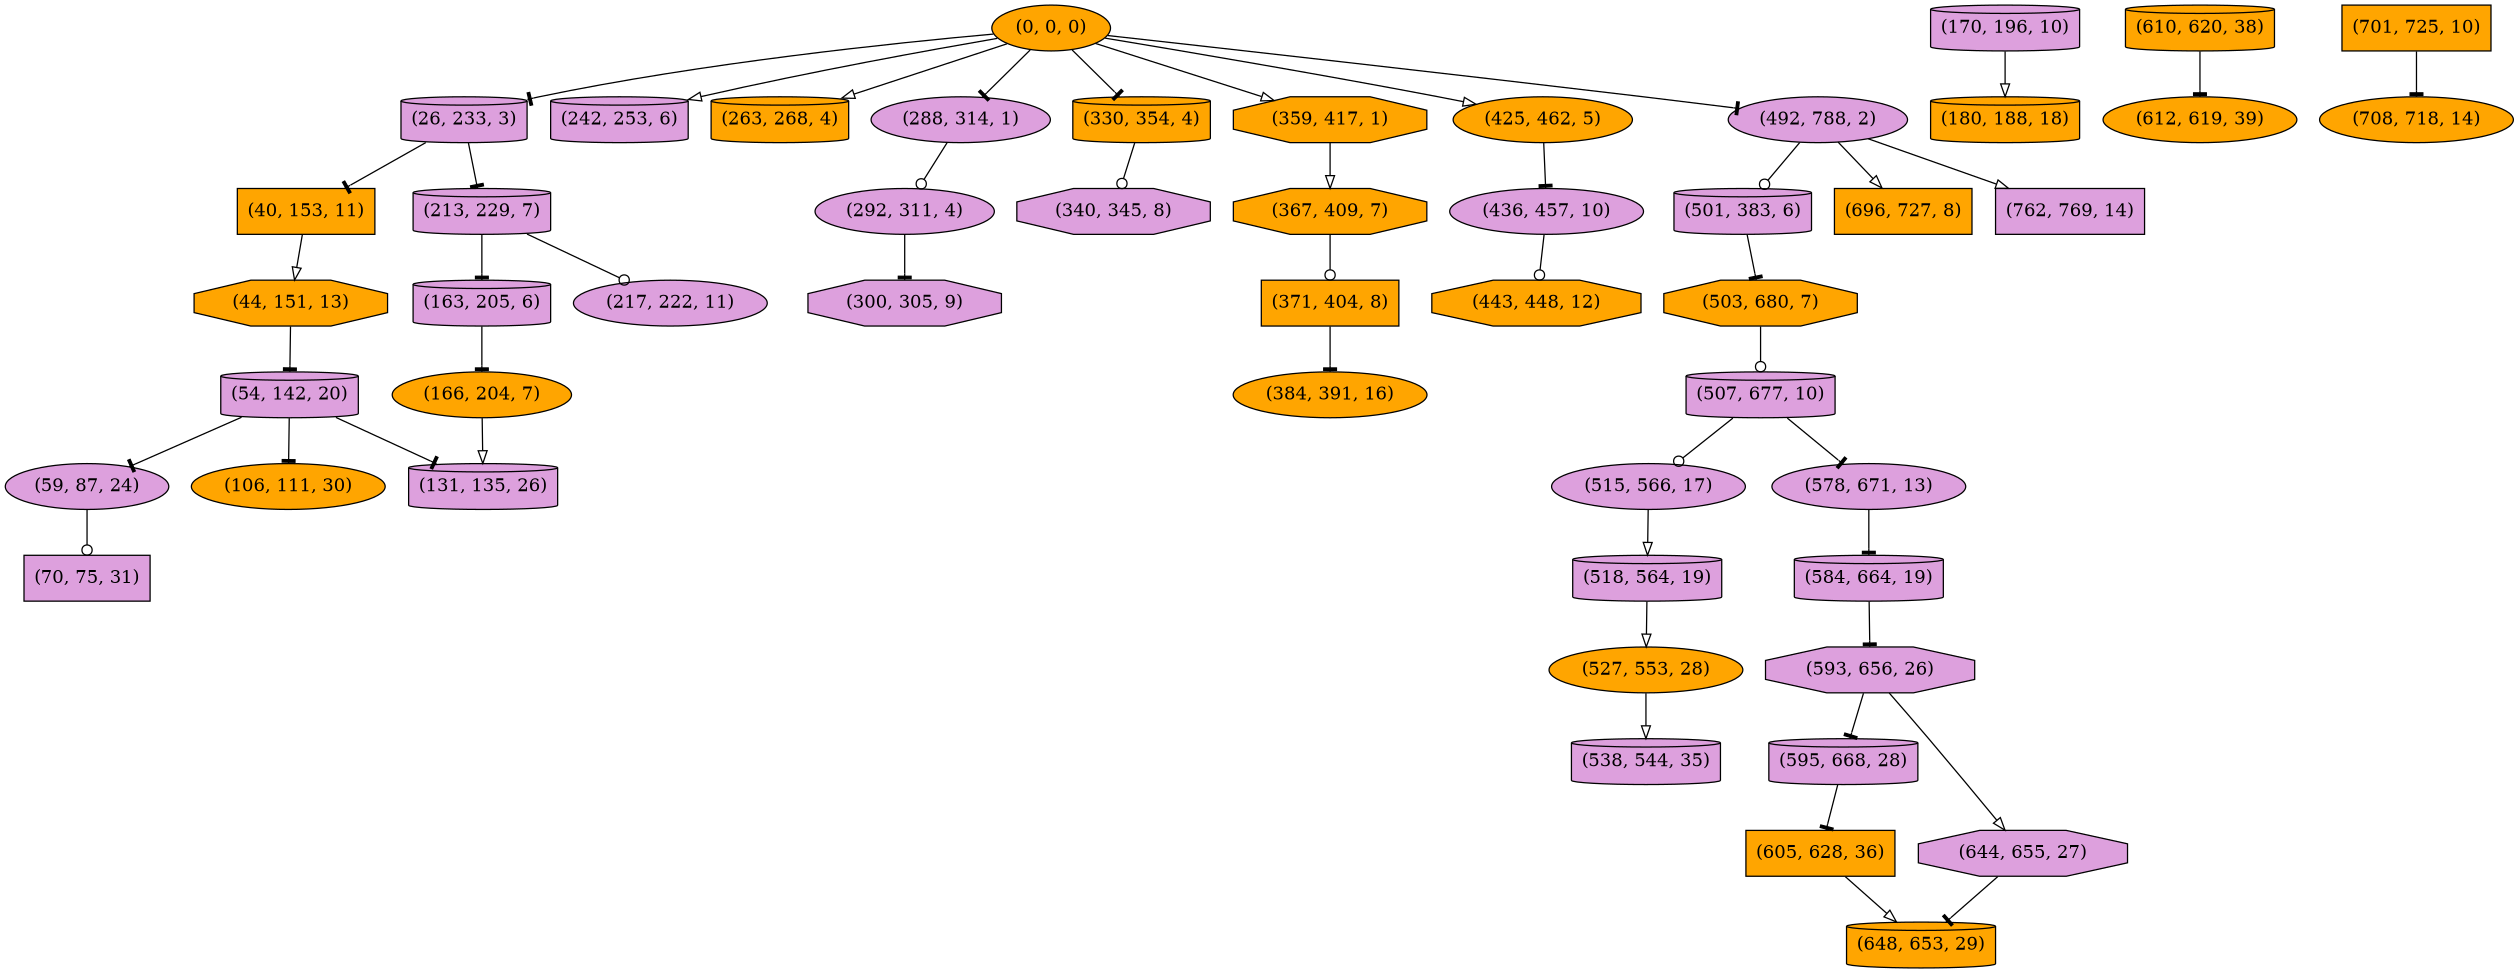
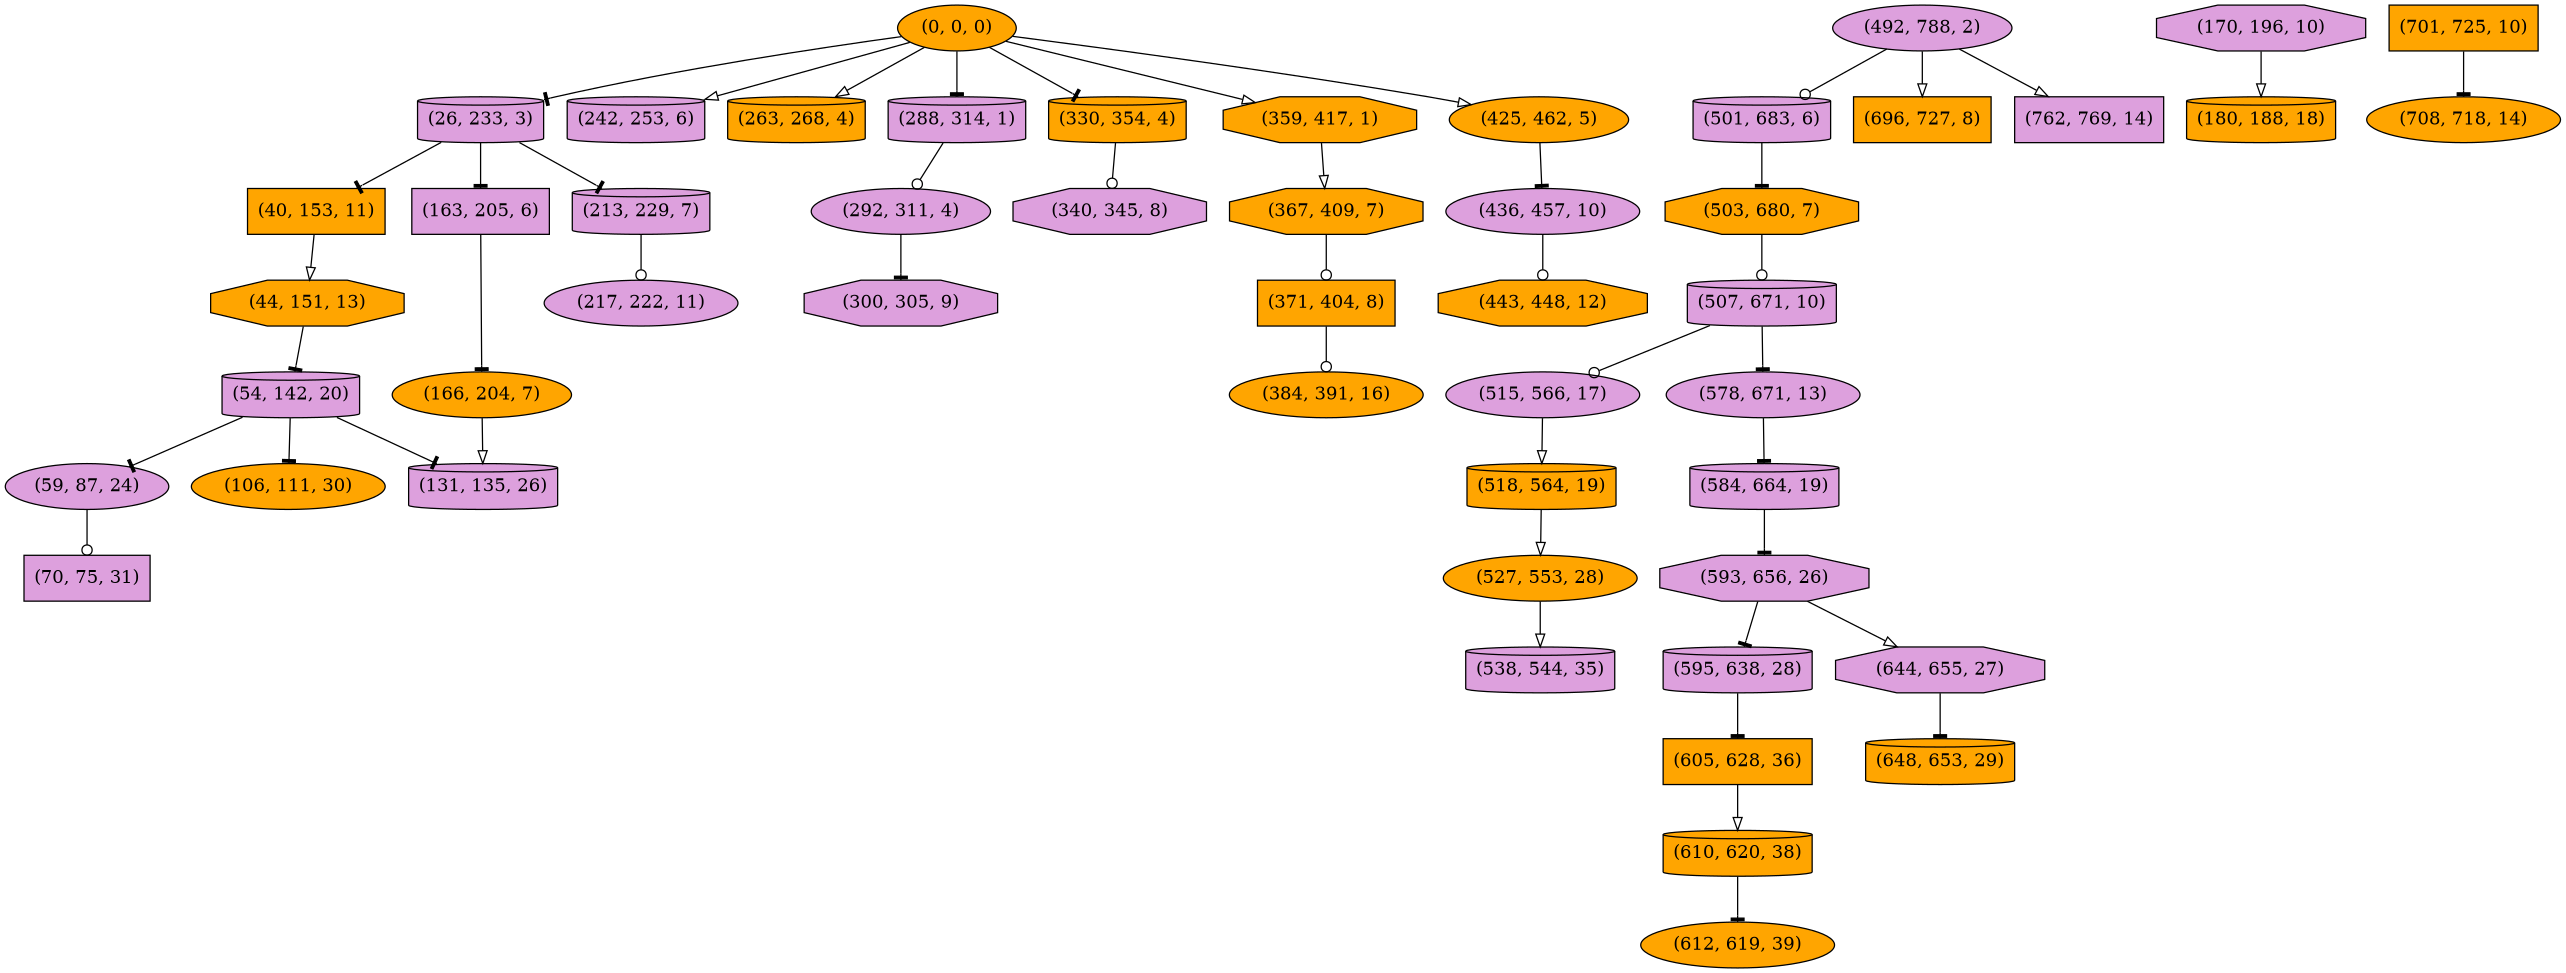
node "(170, 196, 10)": shape cylinder -> octagon
edge "(0, 0, 0)" -> "(492, 788, 2)": removed
node "(288, 314, 1)": shape ellipse -> cylinder
node "(501, 383, 6)": label "(501, 383, 6)" -> "(501, 683, 6)"
edge "(213, 229, 7)" -> "(163, 205, 6)": now "(26, 233, 3)" -> "(163, 205, 6)"
node "(163, 205, 6)": shape cylinder -> box
edge "(371, 404, 8)" -> "(384, 391, 16)": arrowhead tee -> odot
node "(507, 677, 10)": label "(507, 677, 10)" -> "(507, 671, 10)"
node "(518, 564, 19)": fillcolor plum -> orange
node "(595, 668, 28)": label "(595, 668, 28)" -> "(595, 638, 28)"
edge "(605, 628, 36)" -> "(648, 653, 29)": now "(605, 628, 36)" -> "(610, 620, 38)"
